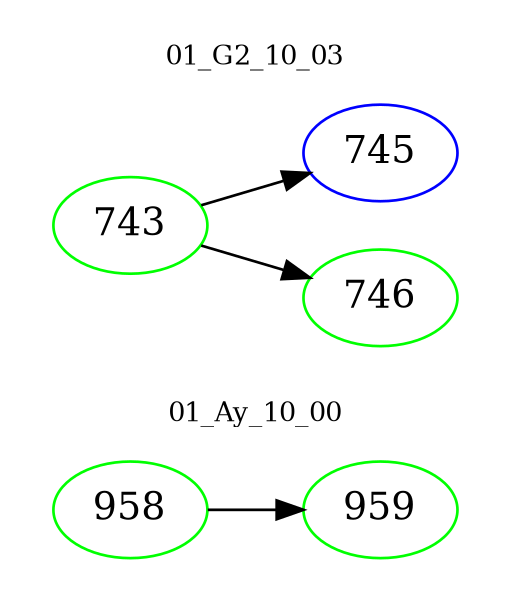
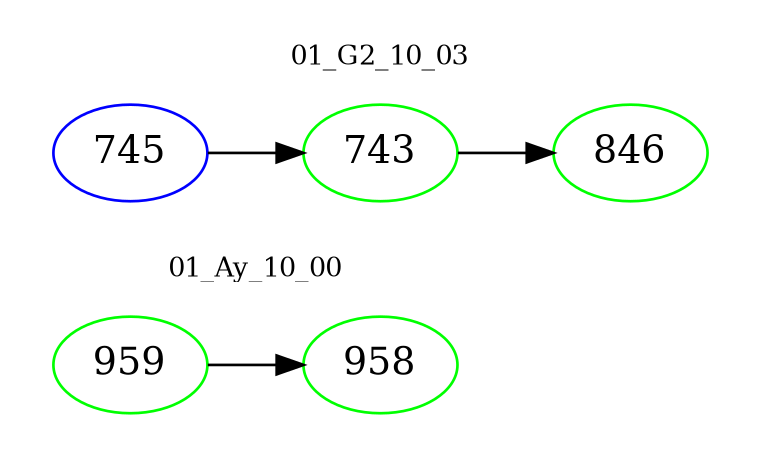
edge "743" -> "745": reversed
node "746": label "746" -> "846"
edge "958" -> "959": reversed
